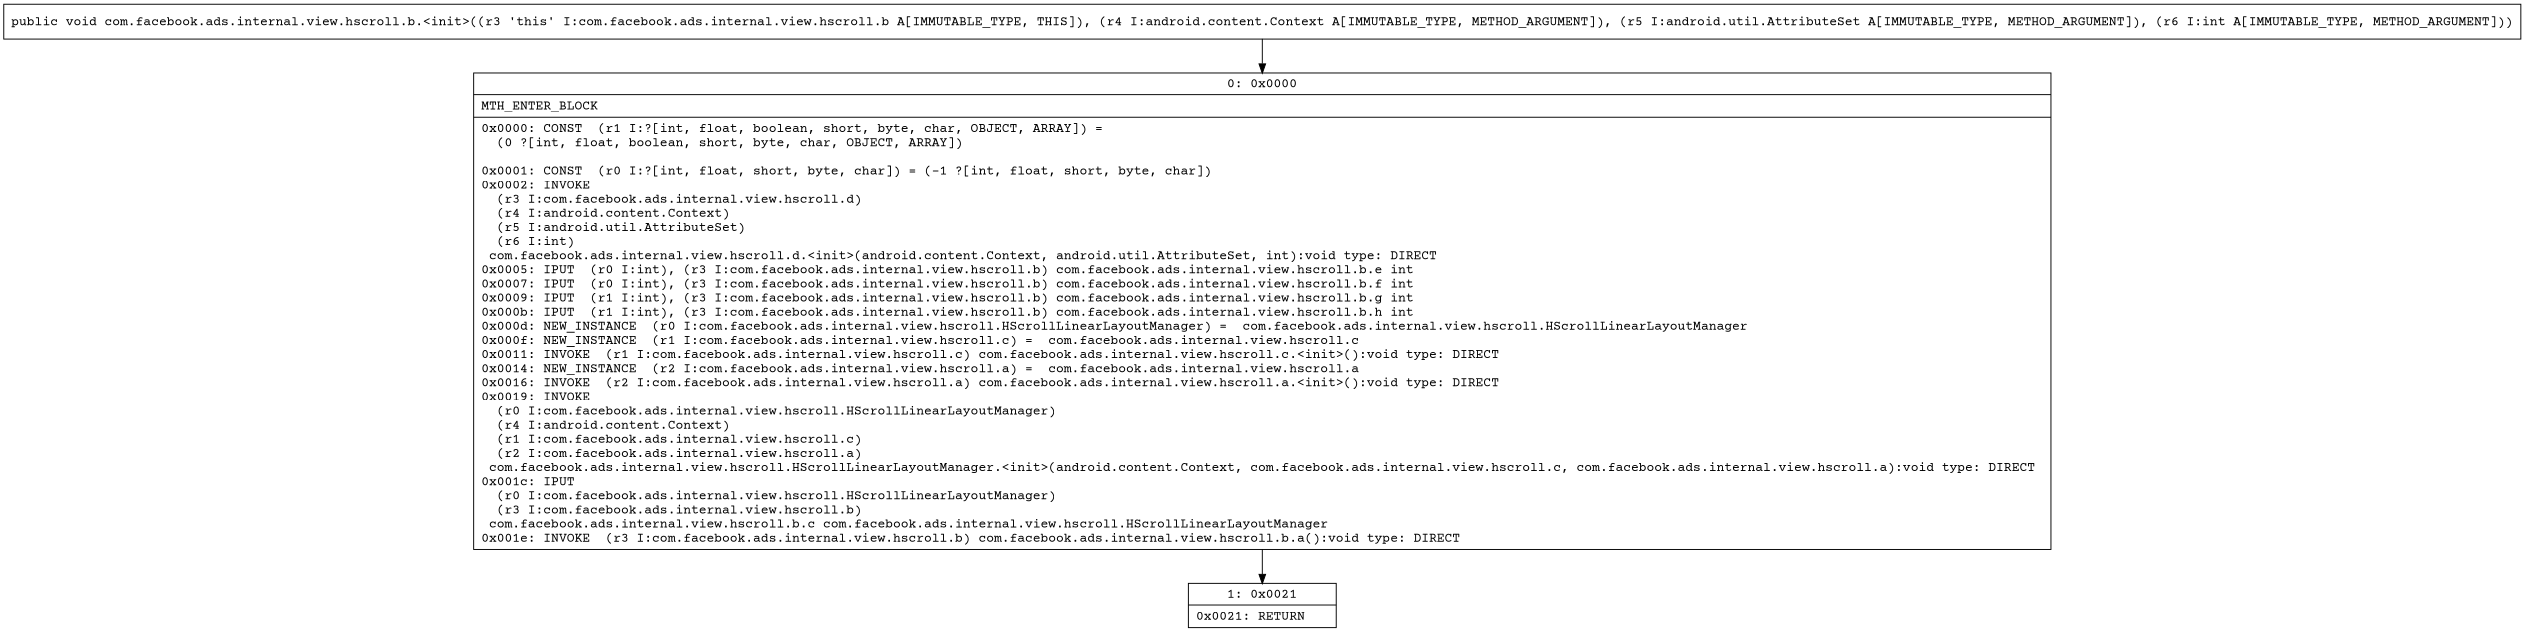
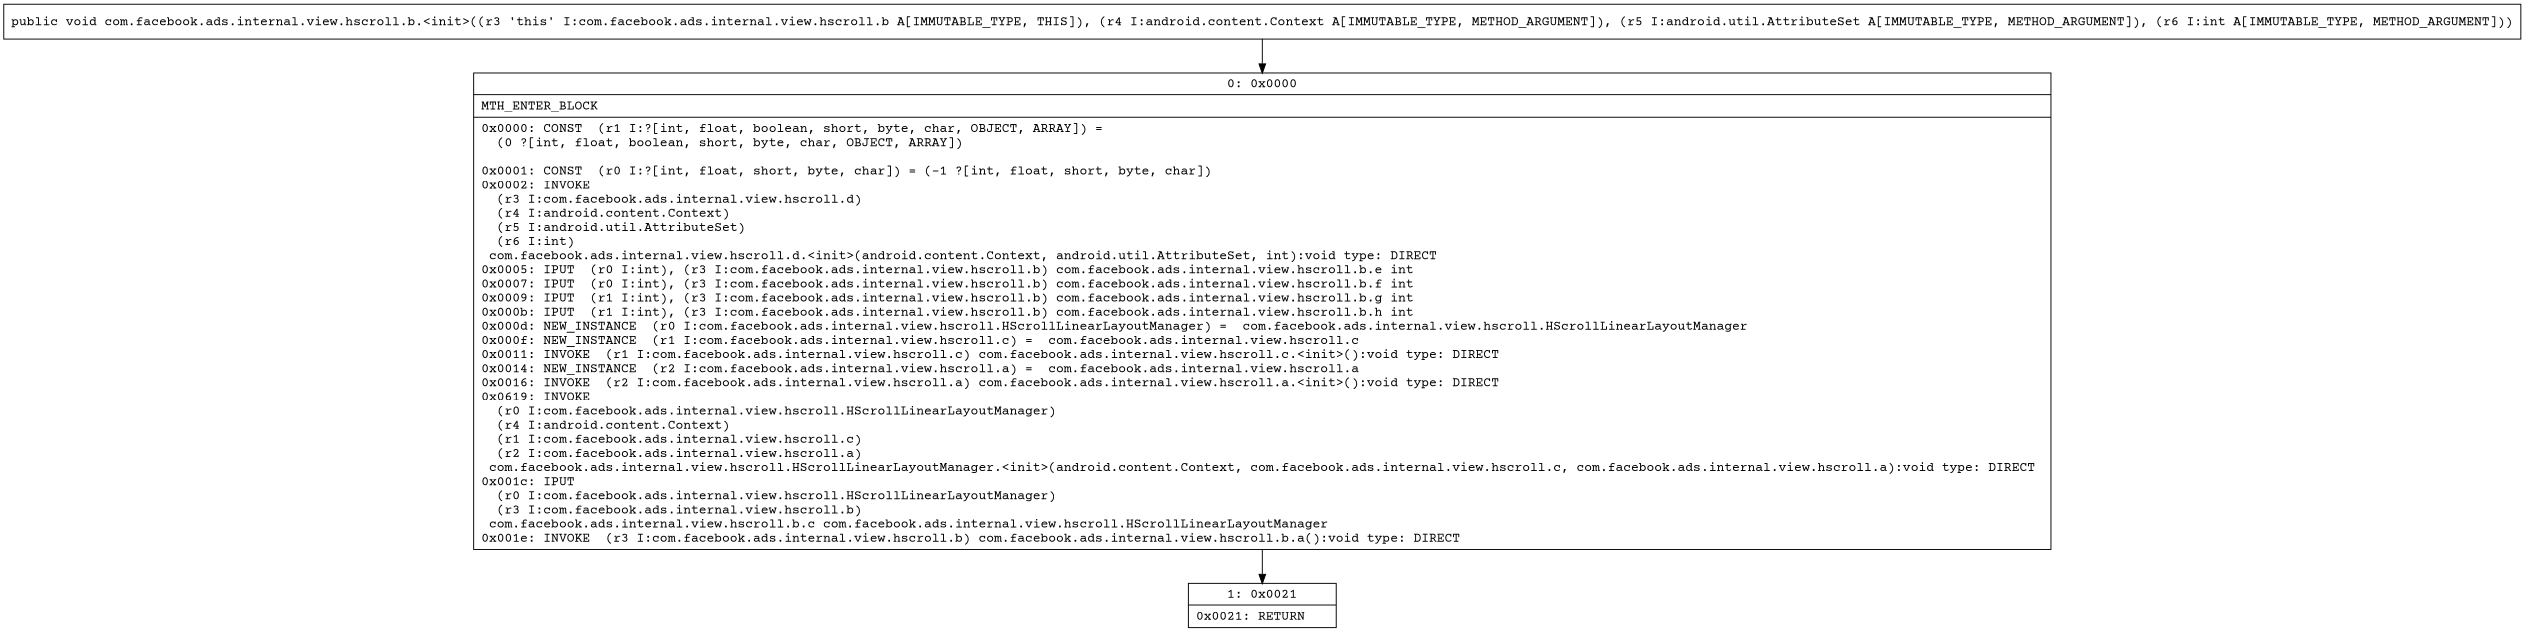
node "0: 0x0000": text "0x0019: INVOKE" -> "0x0619: INVOKE"
